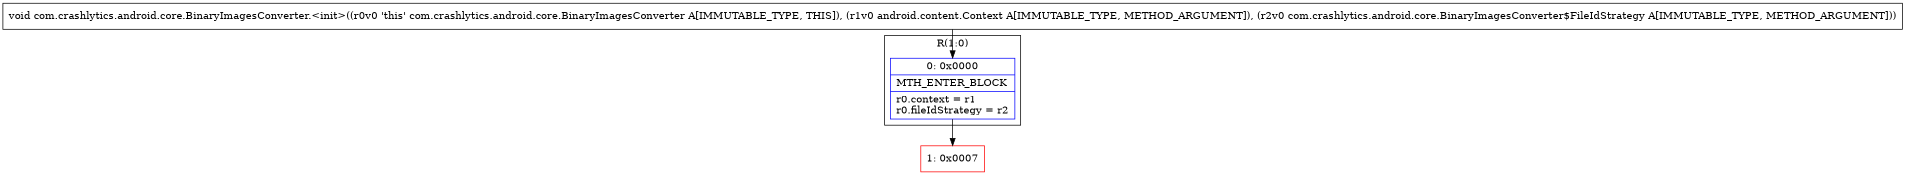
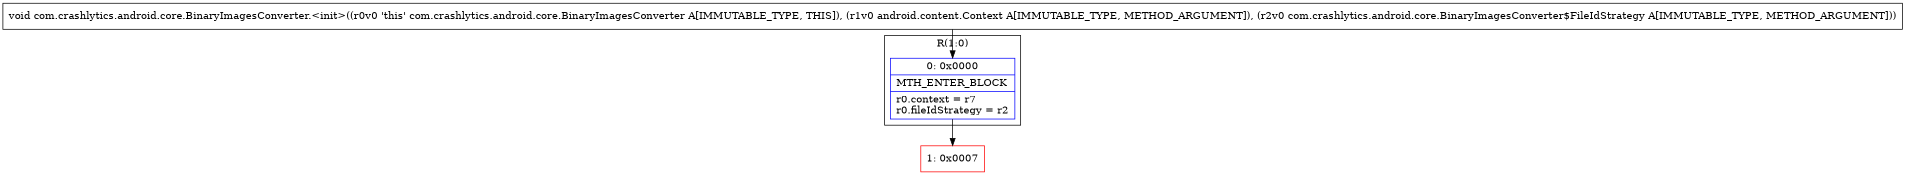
node "0: 0x0000": text "r0.context = r1" -> "r0.context = r7"
